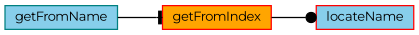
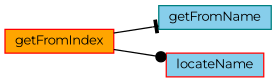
edge "getFromName" -> "getFromIndex": reversed
